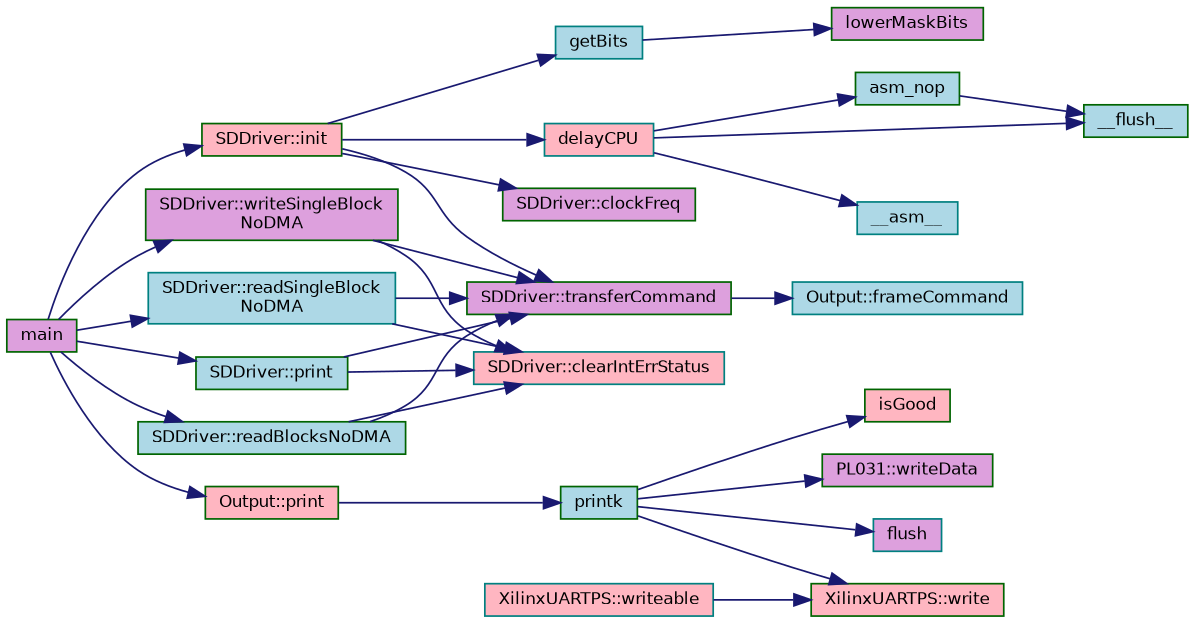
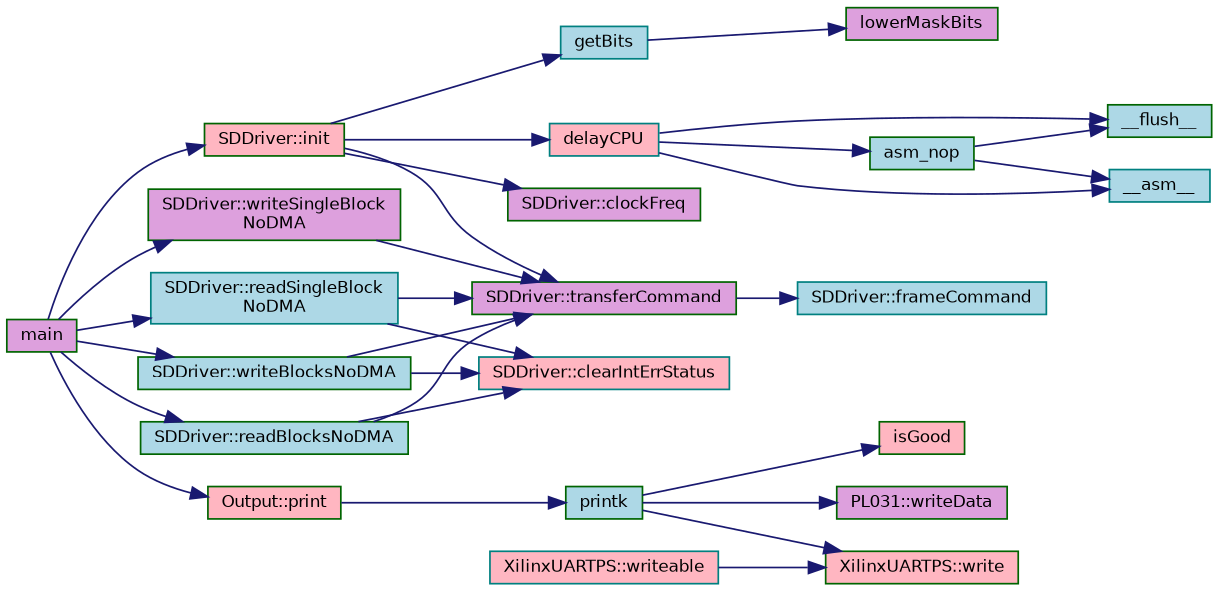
edge "asm_nop" -> "__asm__": added
edge "SDDriver::writeSingleBlock NoDMA" -> "SDDriver::clearIntErrStatus": removed
node "Output::frameCommand": label "Output::frameCommand" -> "SDDriver::frameCommand"
node "SDDriver::print": label "SDDriver::print" -> "SDDriver::writeBlocksNoDMA"
node "flush": removed
